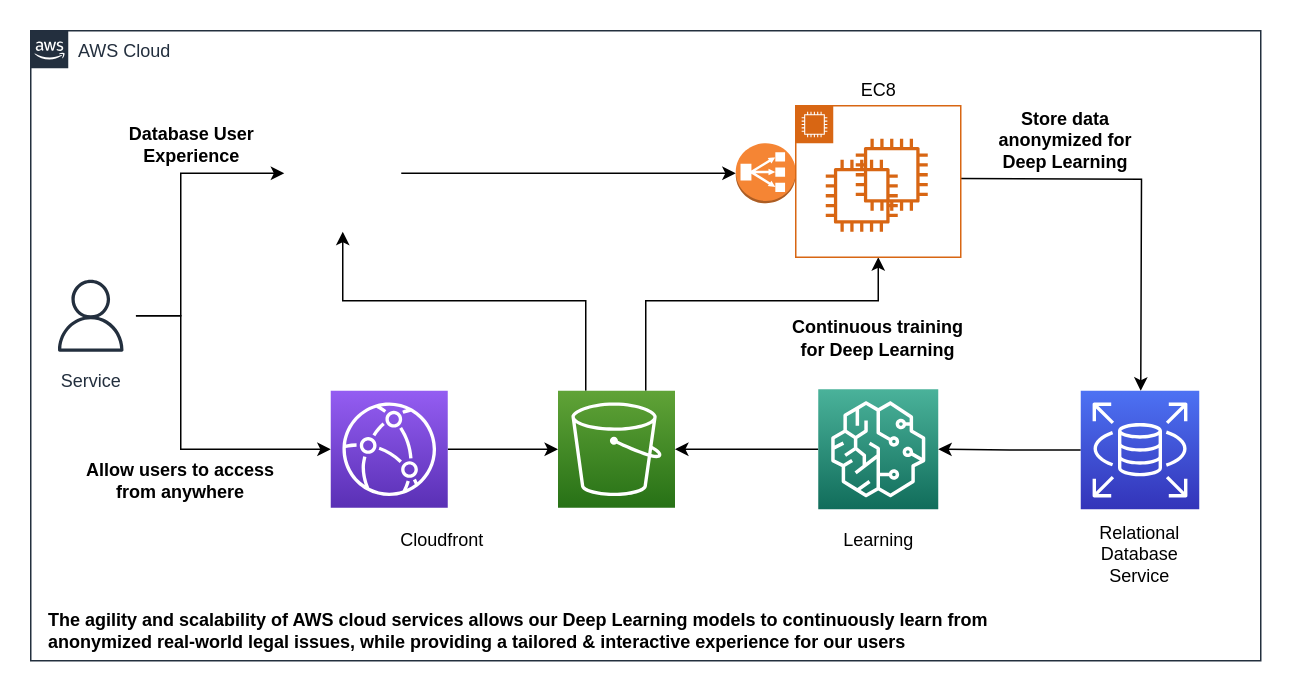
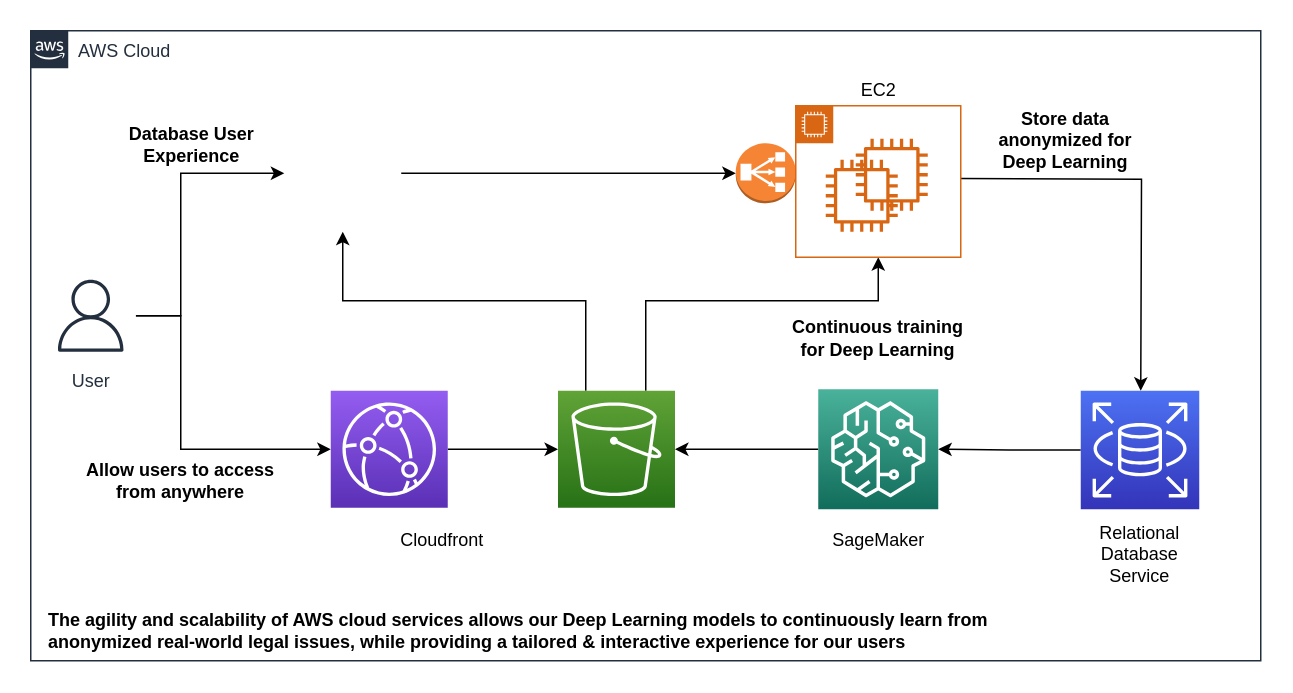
node "EC8": label "EC8" -> "EC2"
node "Service": label "Service" -> "User"
node "Learning": label "Learning" -> "SageMaker"
